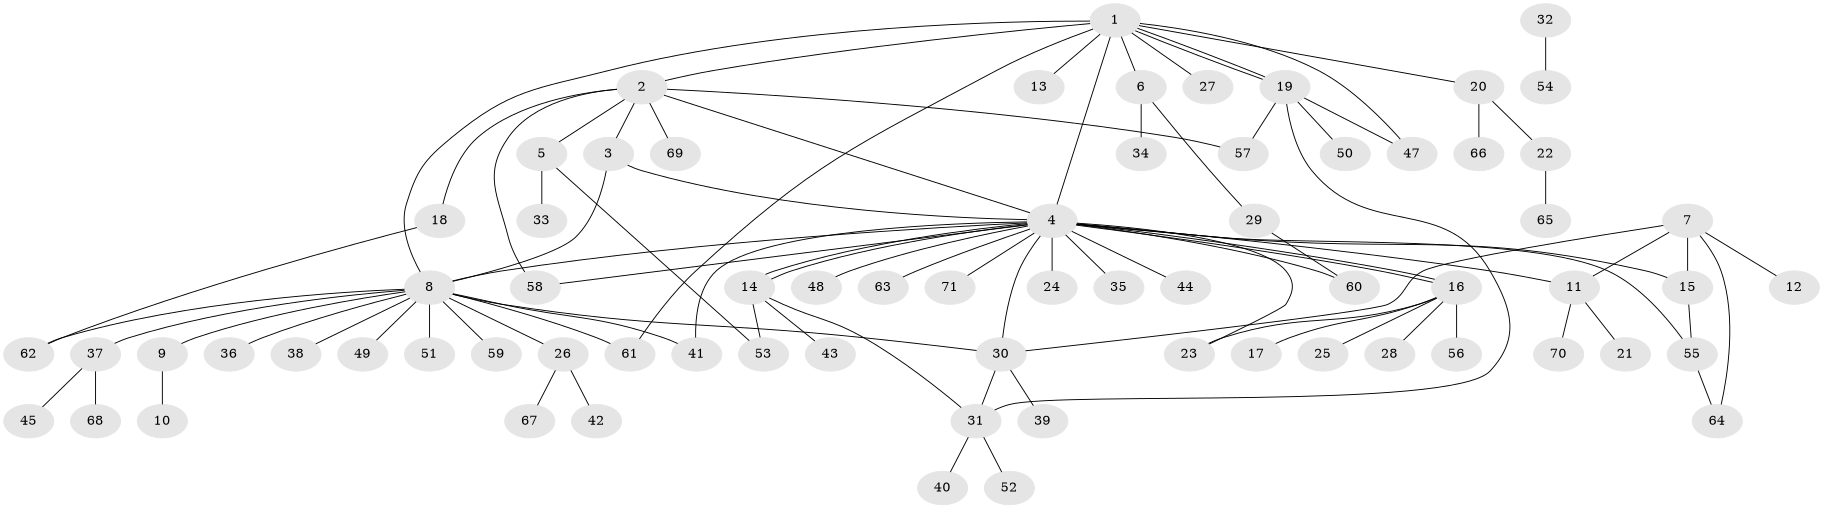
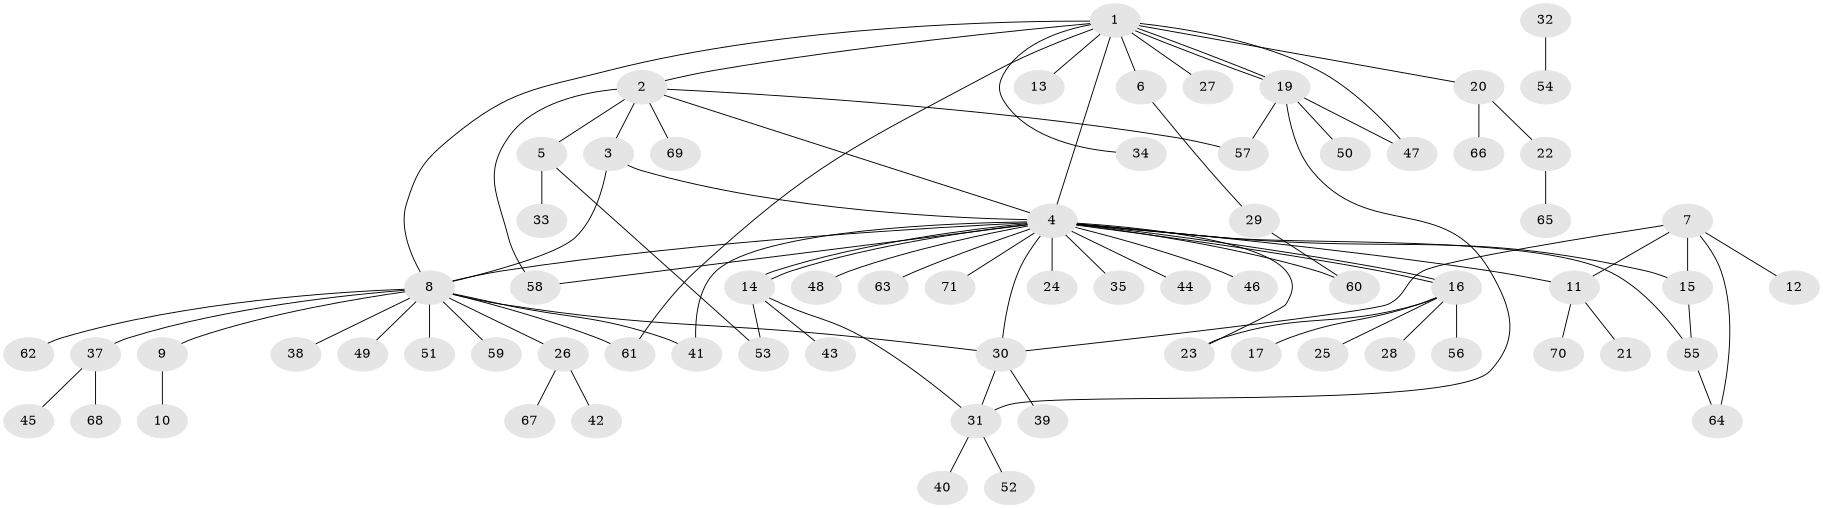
edge "6" -- "34": now "1" -- "34"
node "18": removed
node "46": added
node "36": removed
